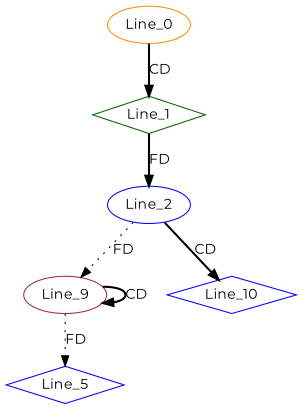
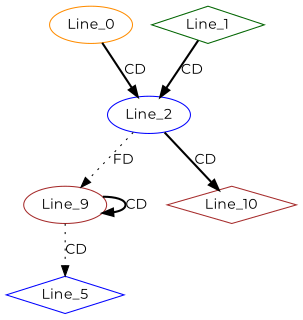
edge "Line_0" -> "Line_1": now "Line_0" -> "Line_2"
edge "Line_1" -> "Line_2": label "FD" -> "CD"
node "Line_10": color blue -> brown
edge "Line_9" -> "Line_5": label "FD" -> "CD"
